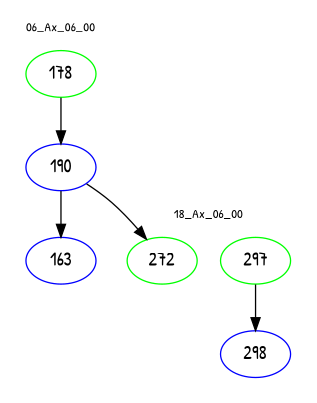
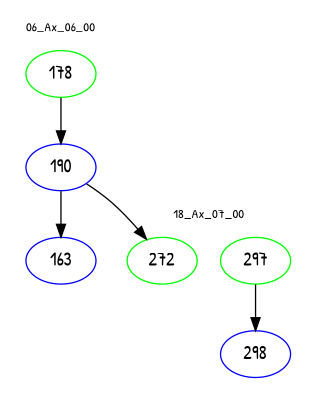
cluster "18_Ax_06_00": label "18_Ax_06_00" -> "18_Ax_07_00"
